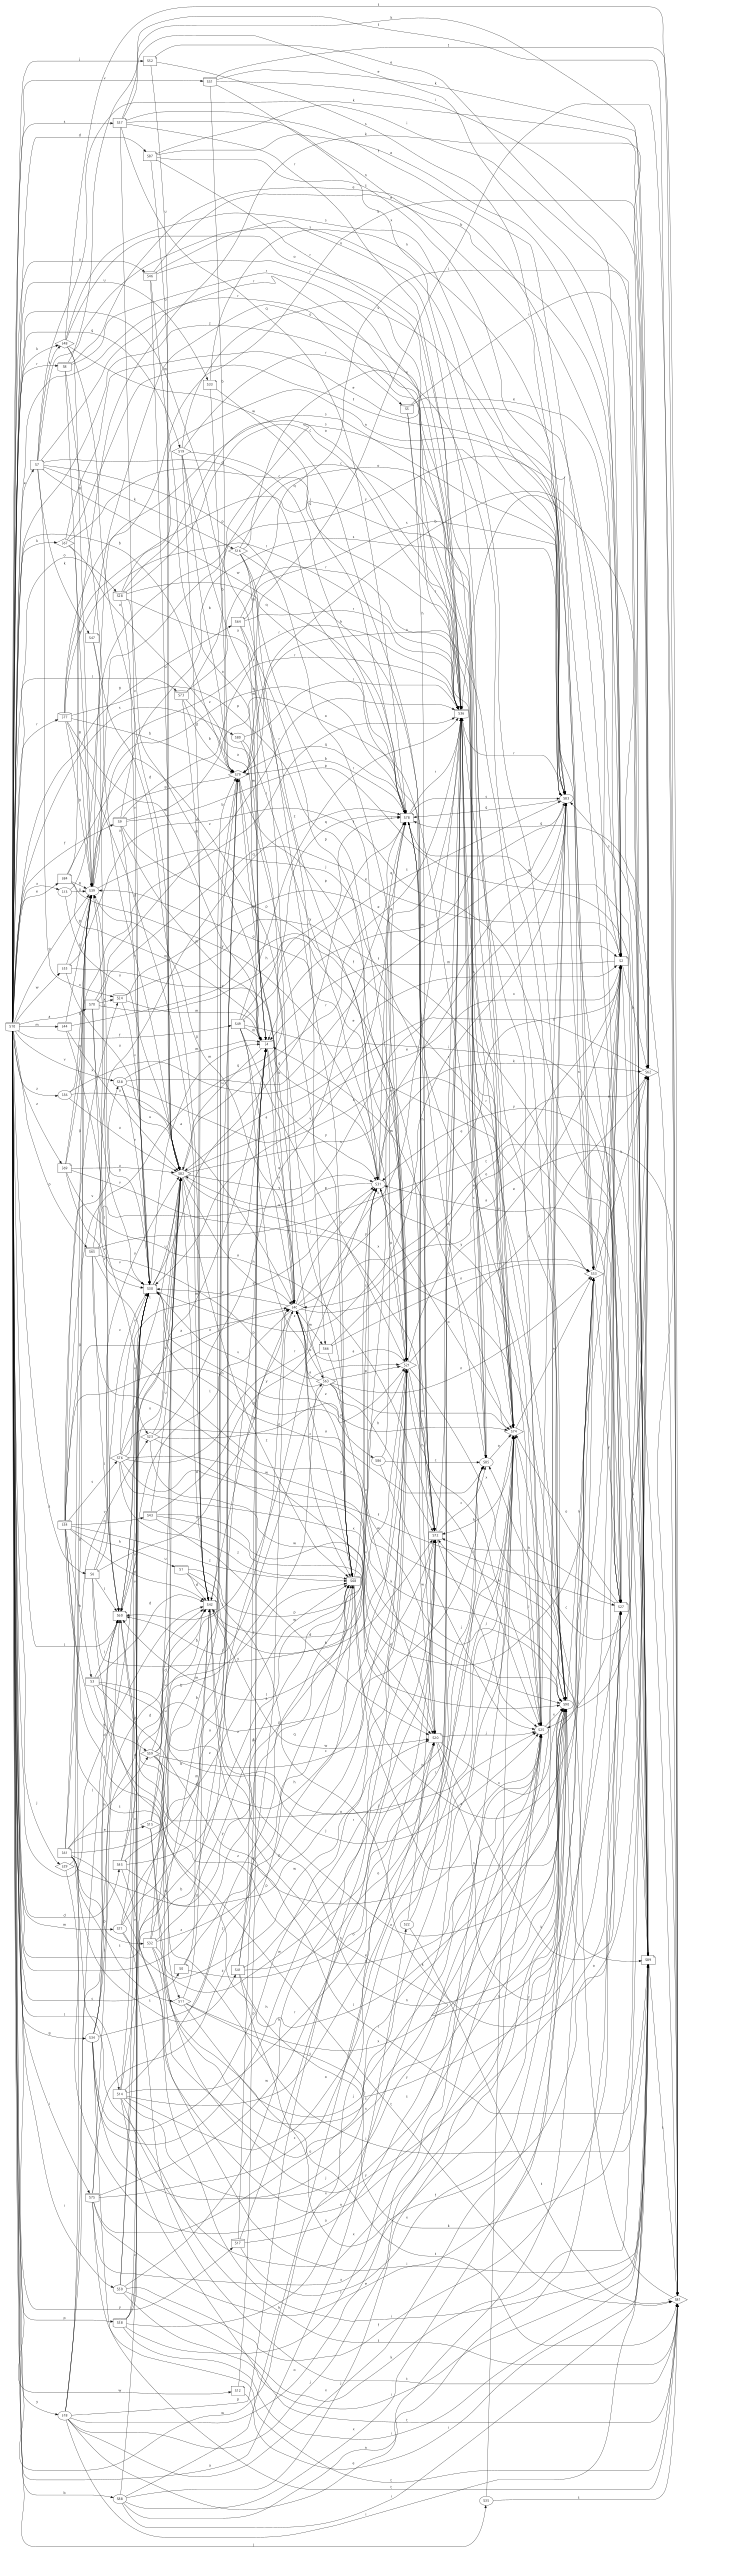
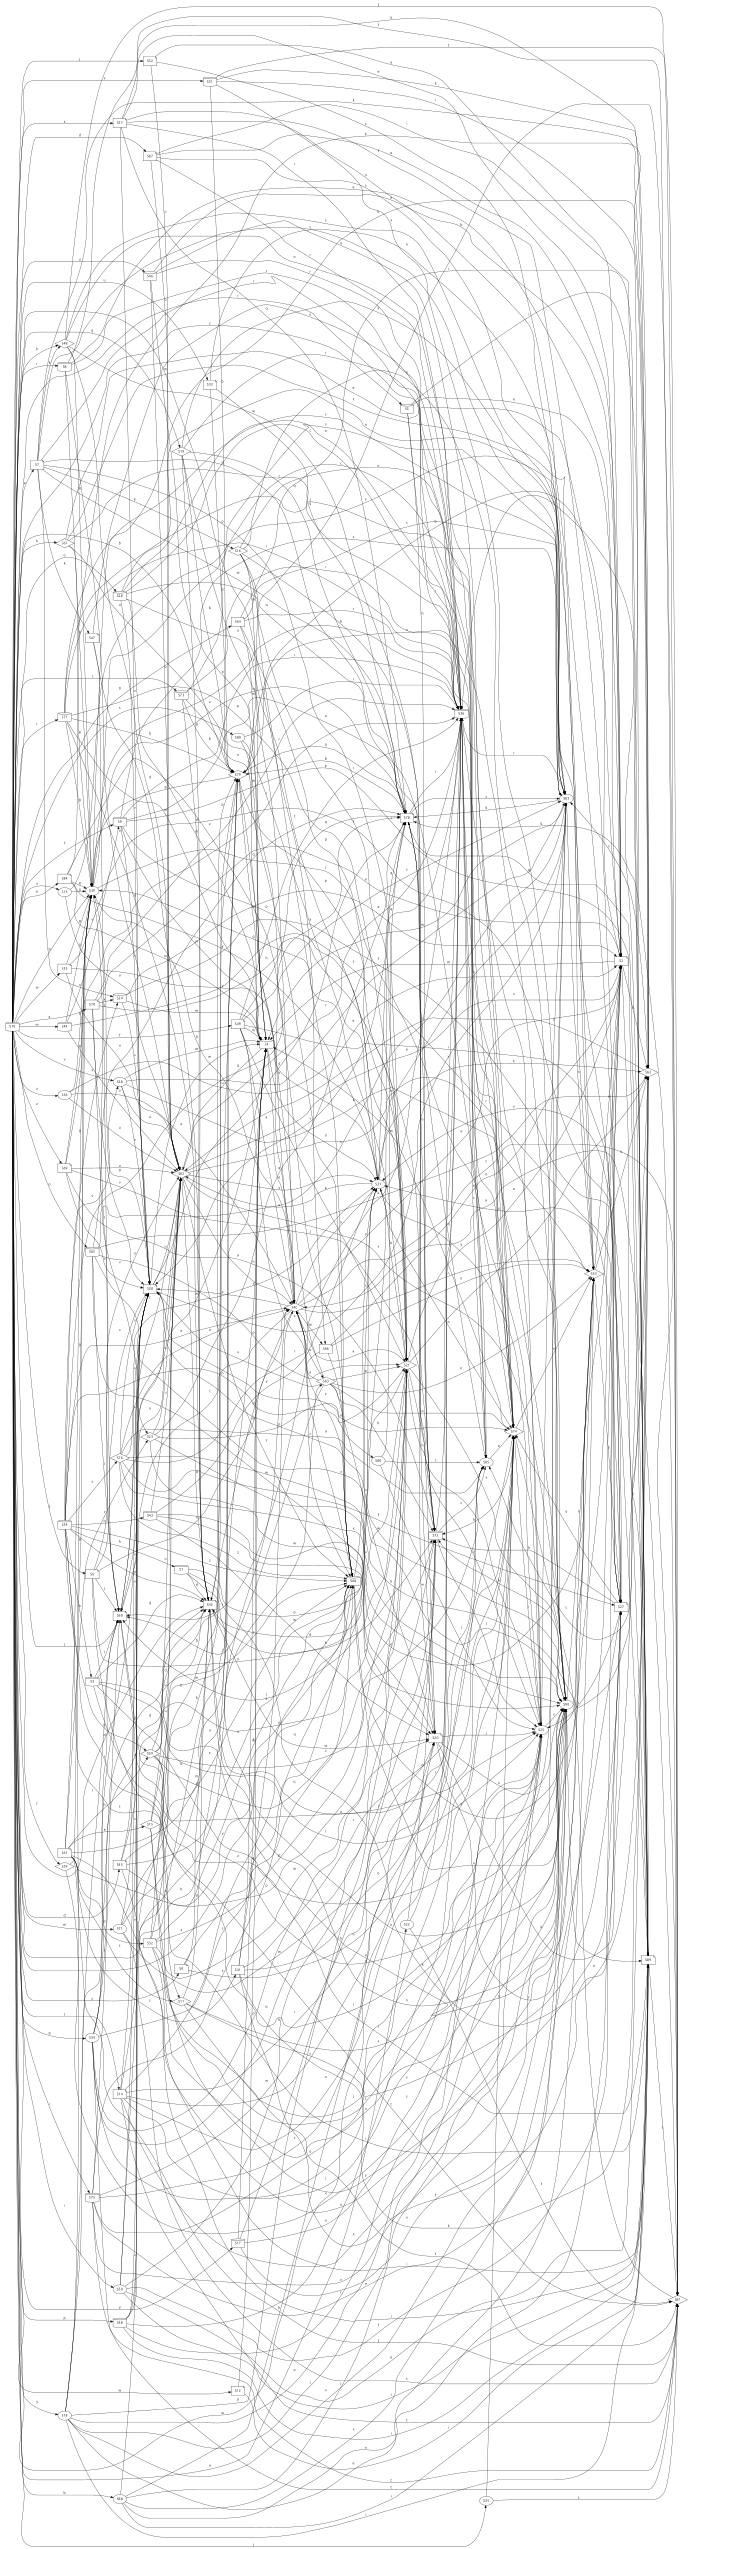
edge "S44" -> "S30": now "S44" -> "S9"
